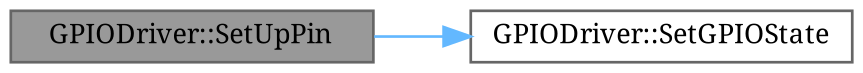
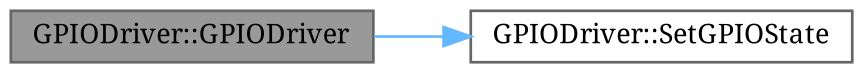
node "GPIODriver::SetUpPin": label "GPIODriver::SetUpPin" -> "GPIODriver::GPIODriver"
